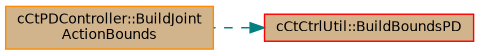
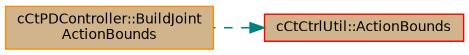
node "cCtCtrlUtil::BuildBoundsPD": label "cCtCtrlUtil::BuildBoundsPD" -> "cCtCtrlUtil::ActionBounds"
